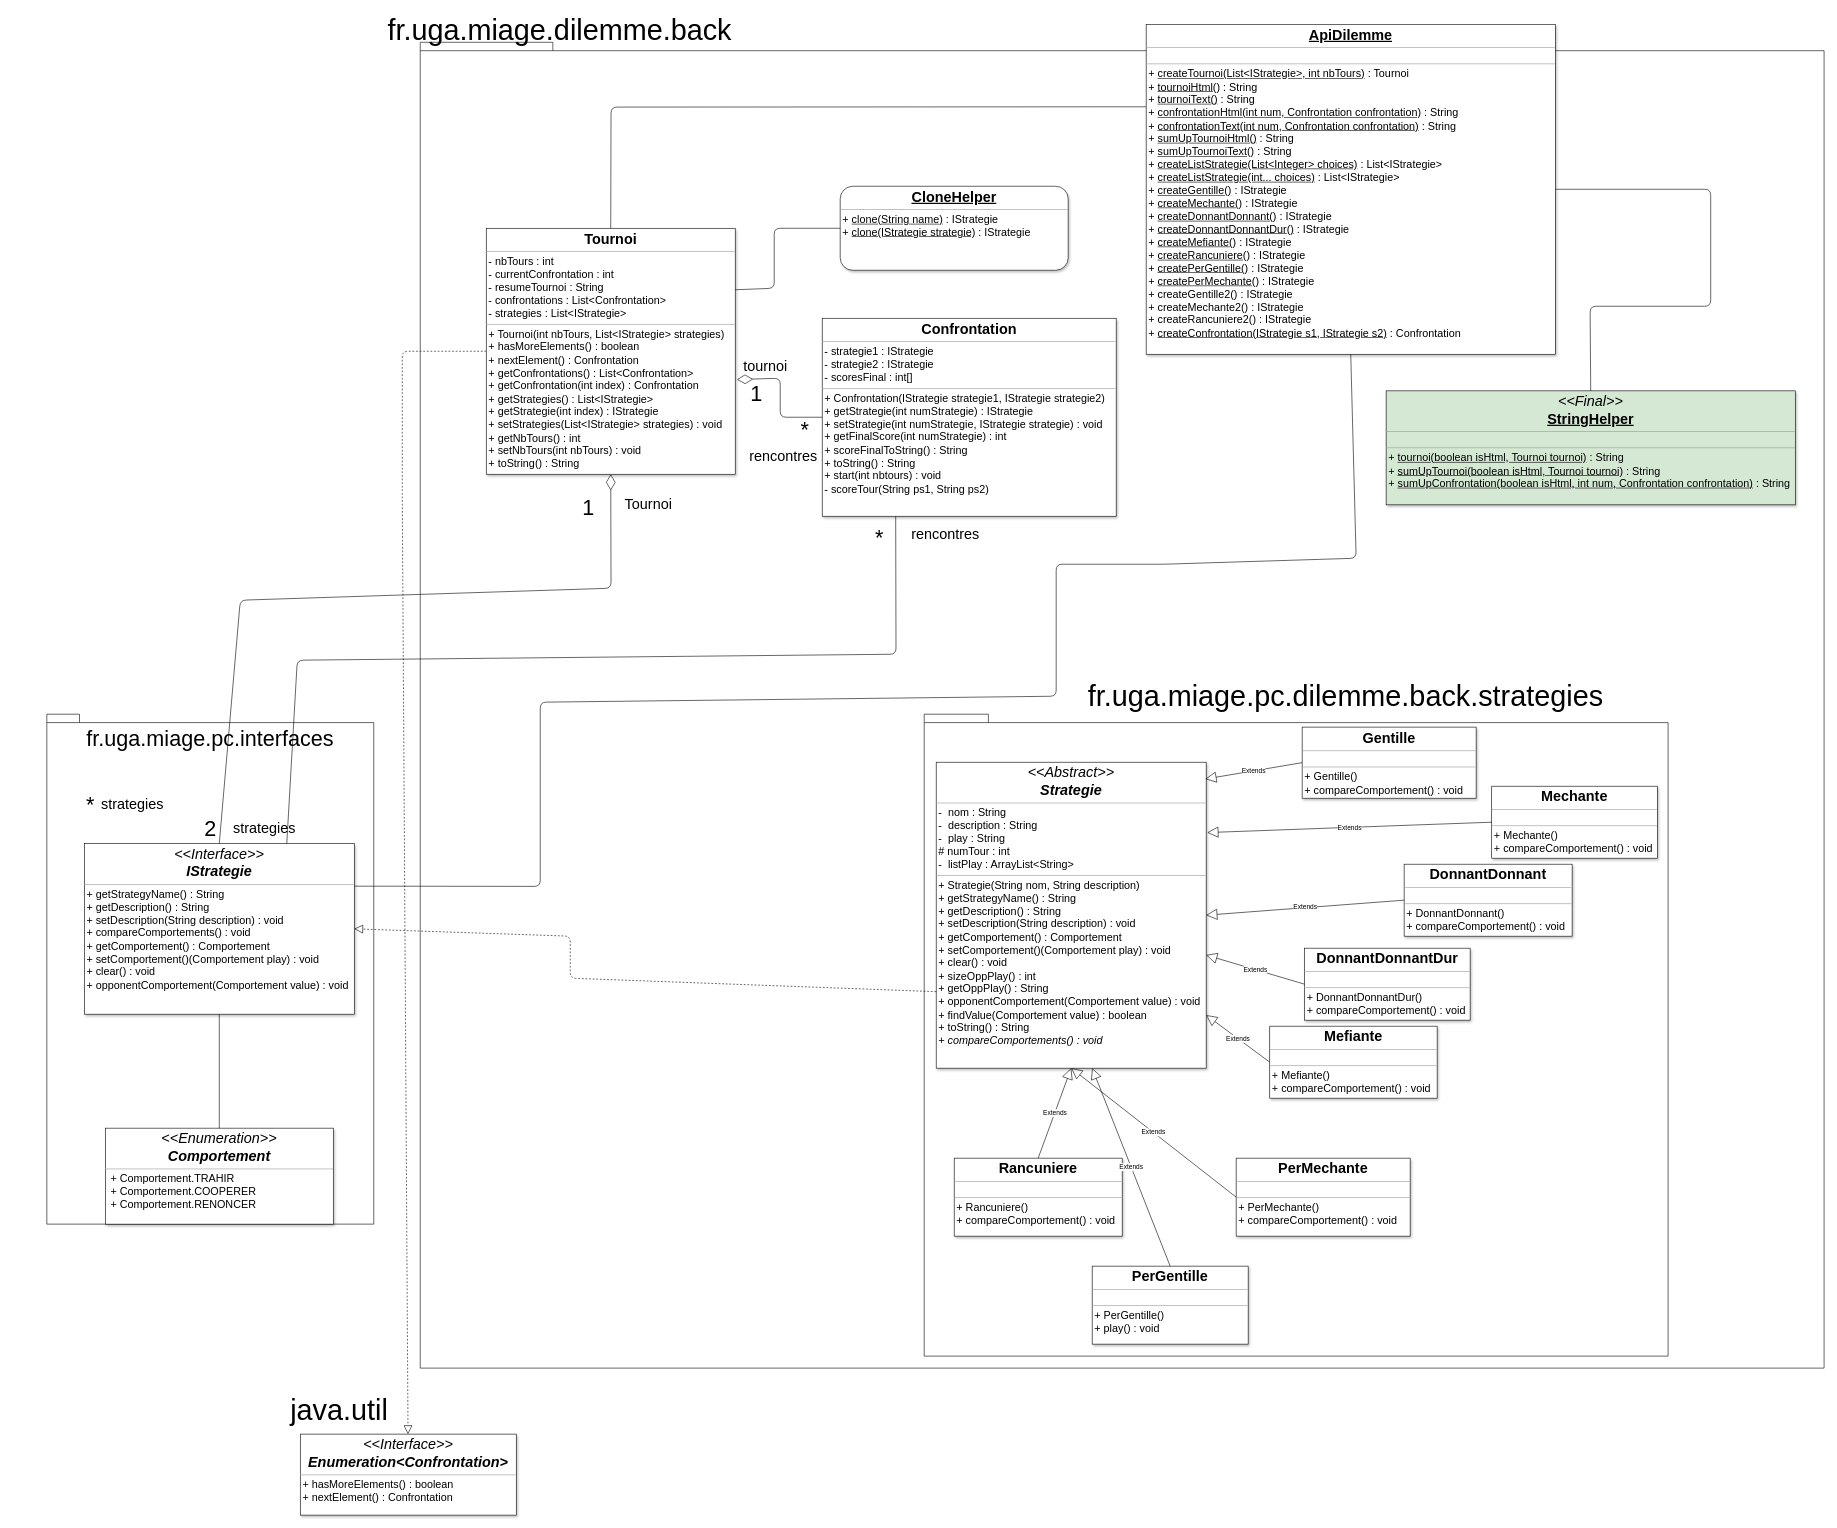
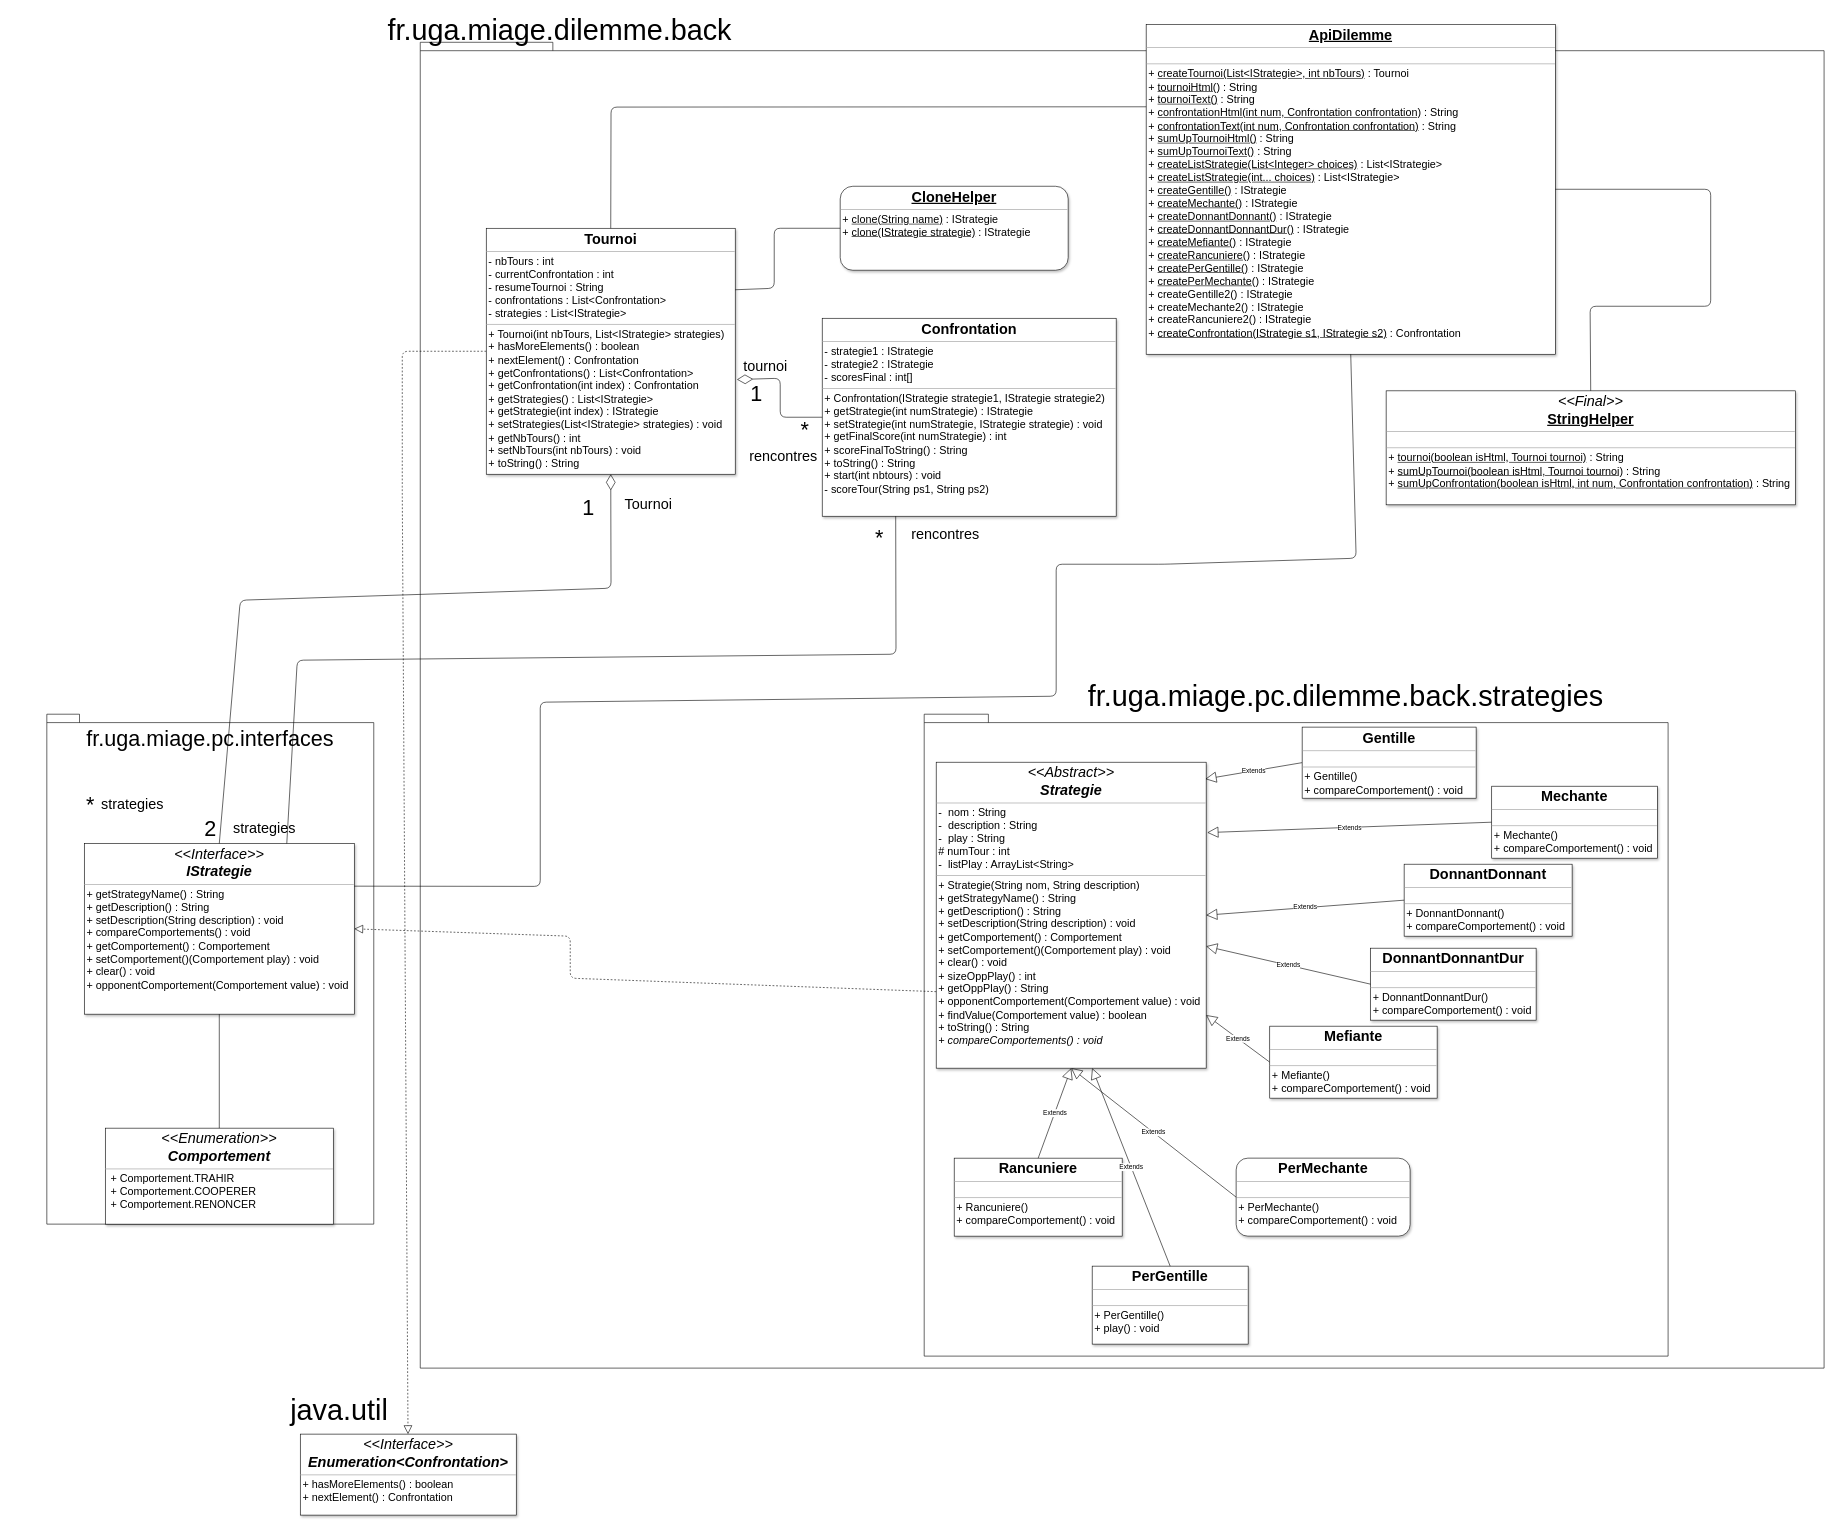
node "<<Final>> StringHelper + tournoi(boolean isHtml, Tournoi tournoi) : String + sumUpTournoi(boolean isHtml, Tournoi tournoi) : String + sumUpConfrontation(boolean isHtml, int num, Confrontation confrontation) : String": fillcolor #d5e8d4 -> #ffffff
node "DonnantDonnantDur + DonnantDonnantDur() + compareComportement() : void": moved (1388, 984) -> (1454, 984)
node "PerMechante + PerMechante() + compareComportement() : void": shape rectangle -> rounded rectangle
